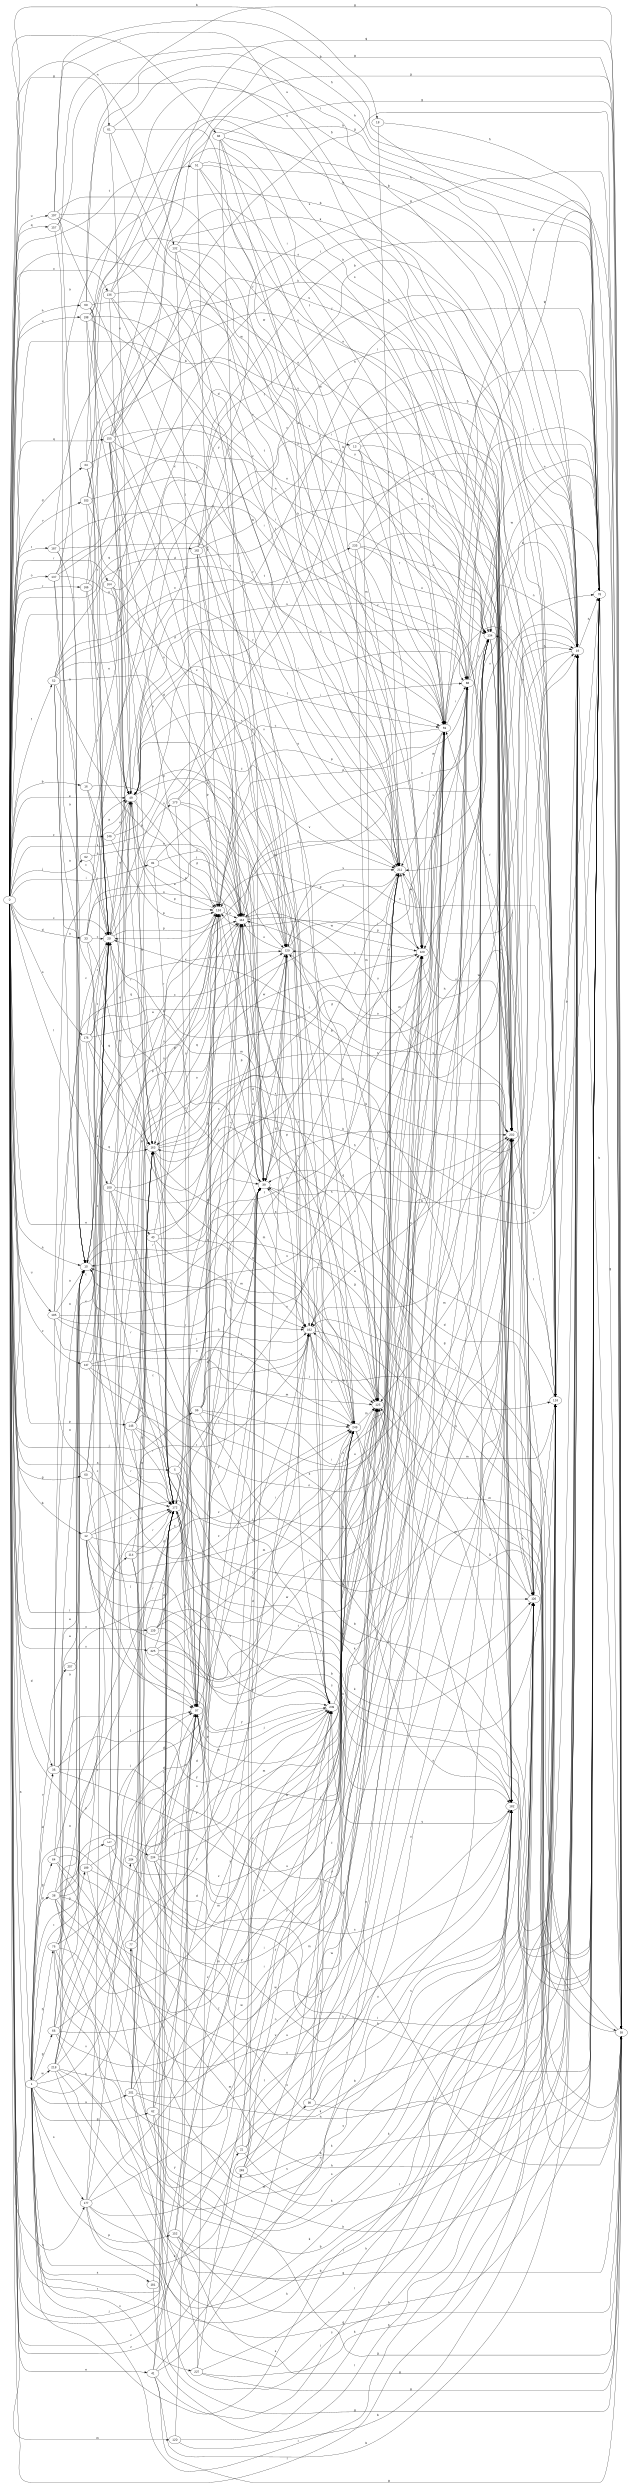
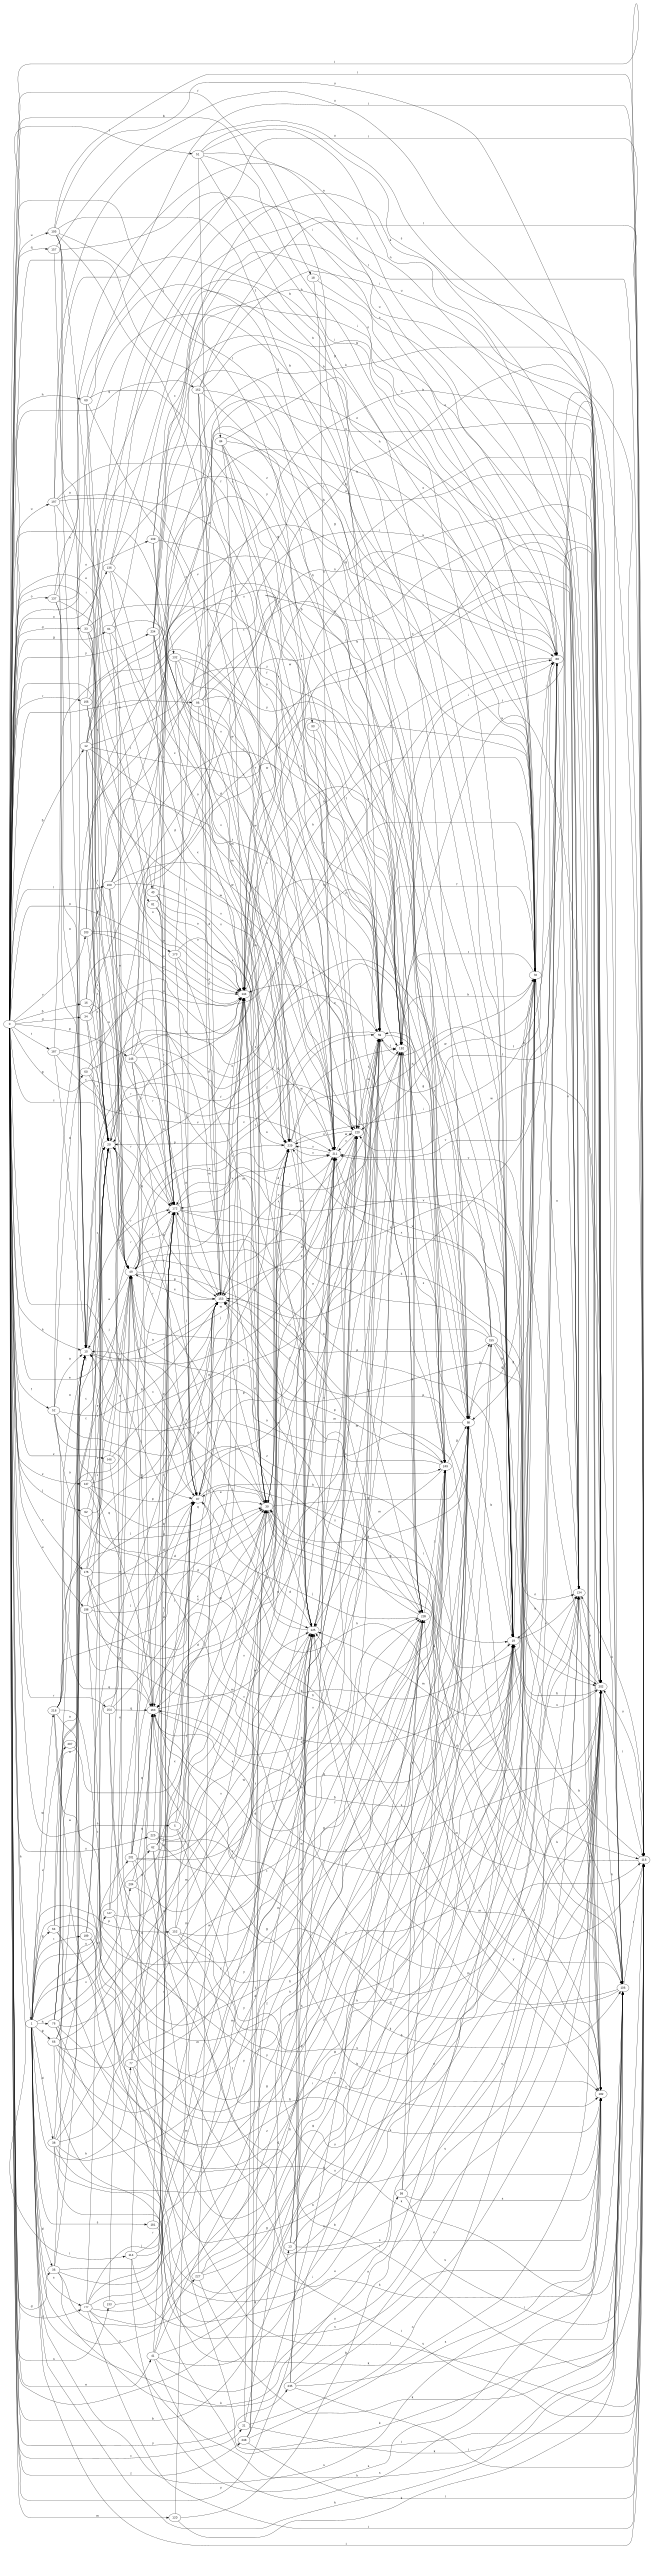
edge "155" -> "68": reversed
node "90": added
edge "229" -> "125": added, label "m"
node "133": added
